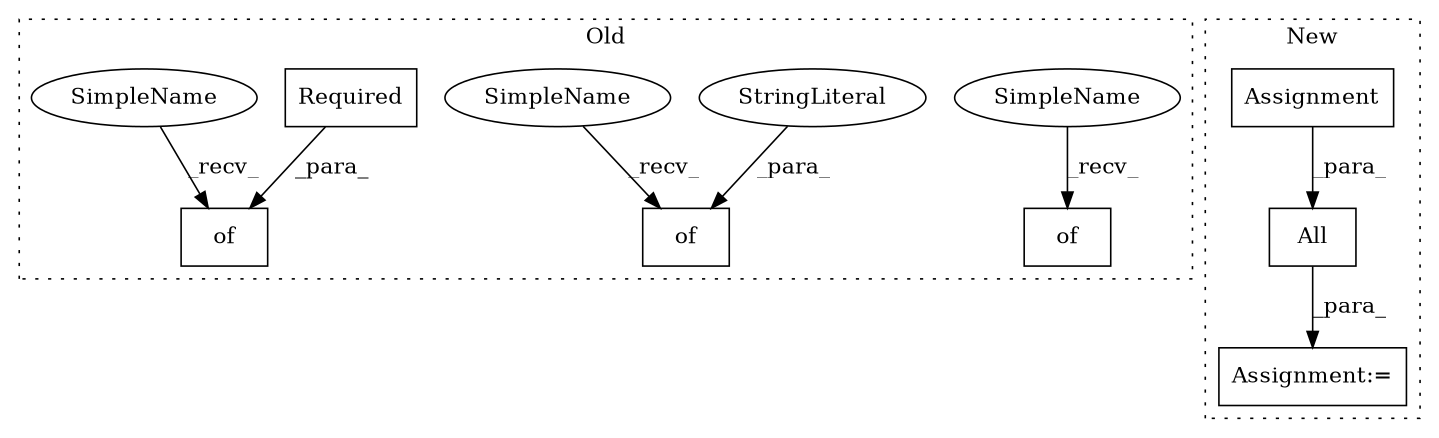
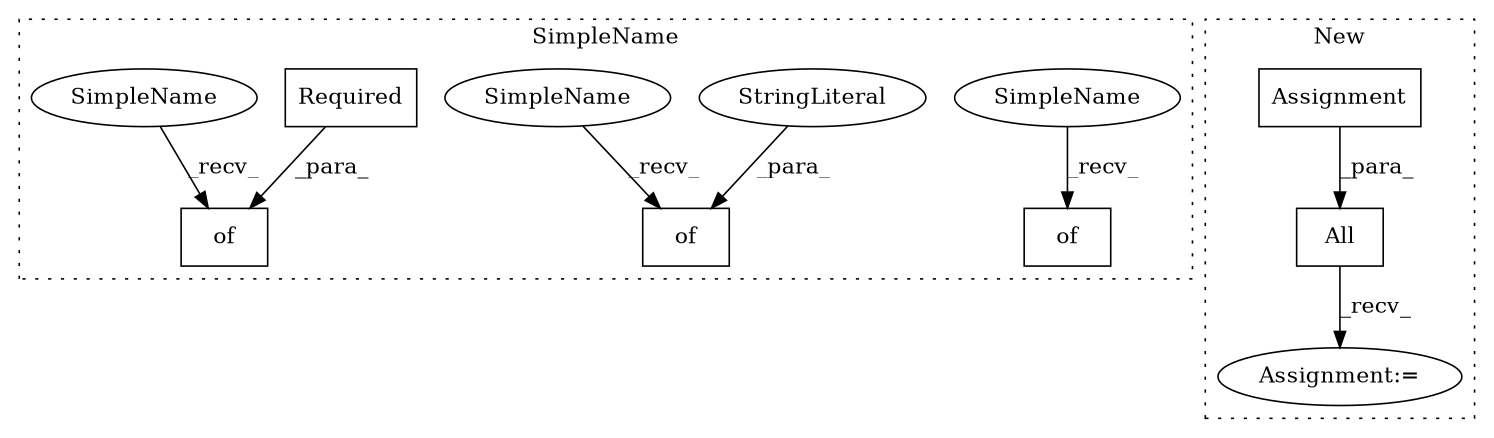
cluster "Old": label "Old" -> "SimpleName"
edge "All" -> "Assignment:=": label "_para_" -> "_recv_"
node "Assignment:=": shape box -> ellipse
